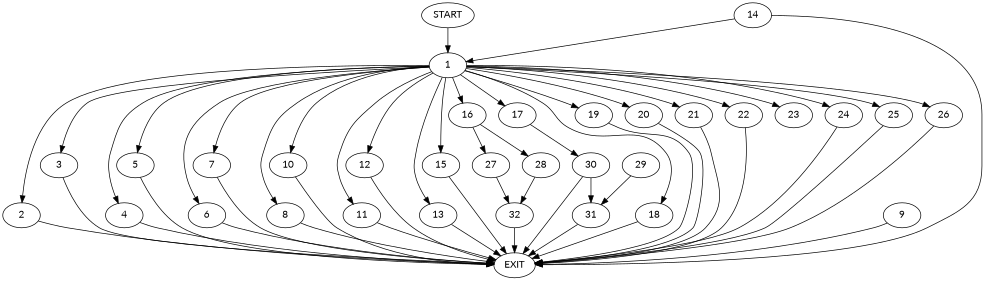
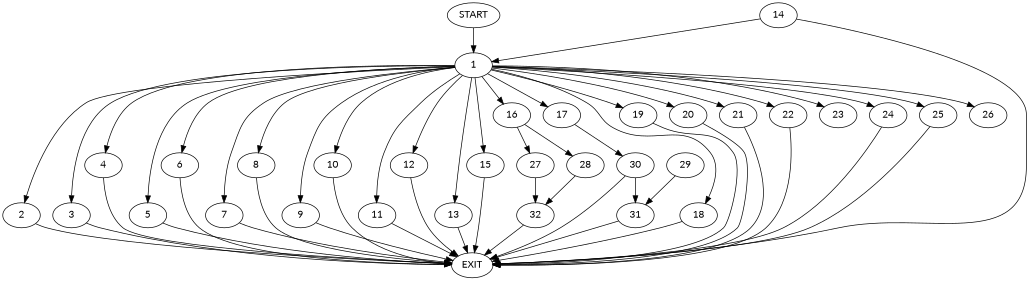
edge "1" -> "9": added
edge "26" -> "EXIT": removed
